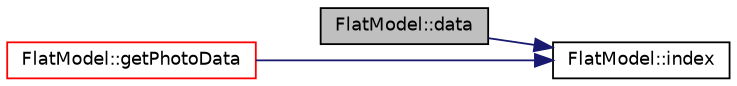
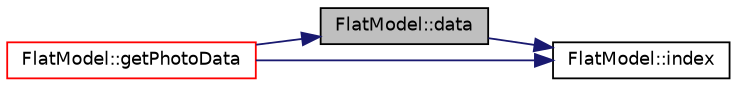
edge "FlatModel::getPhotoData" -> "FlatModel::data": added
